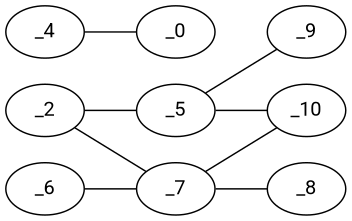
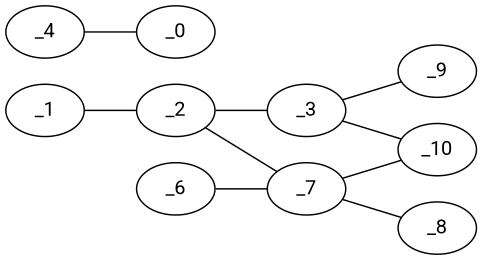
node "_1": added
node "_5": label "_5" -> "_3"
